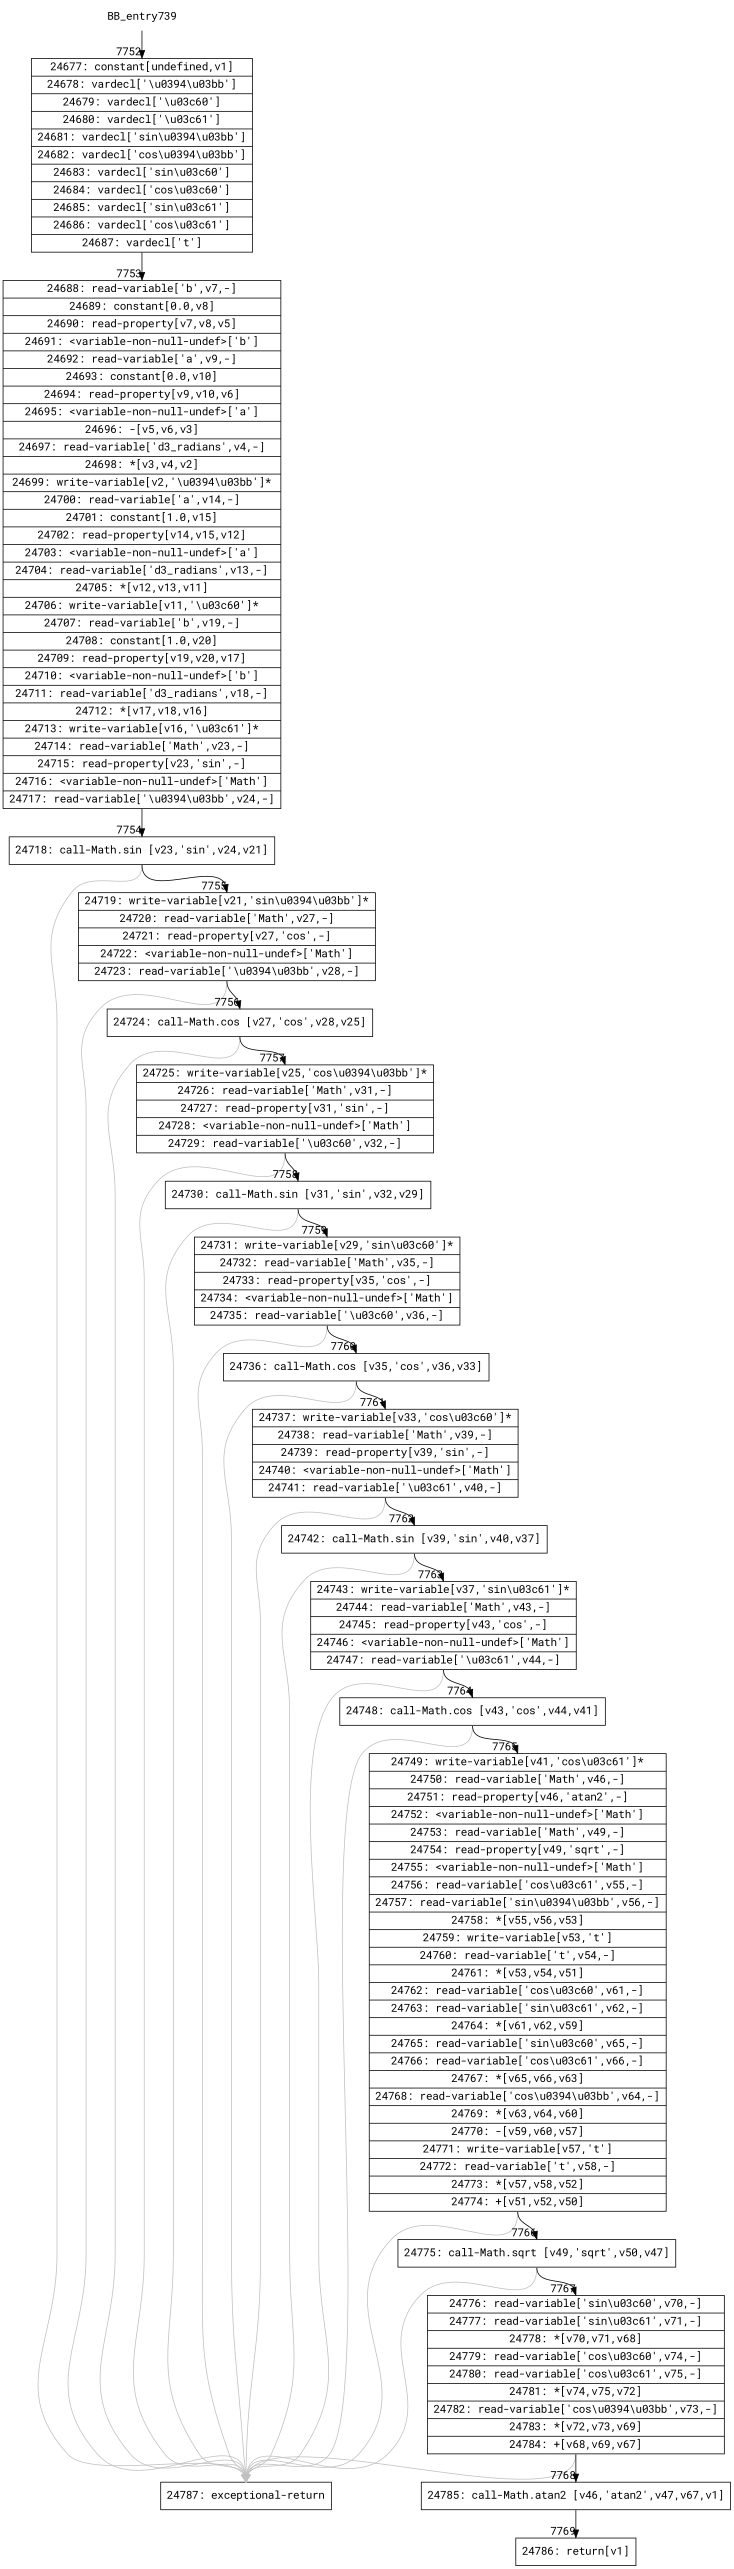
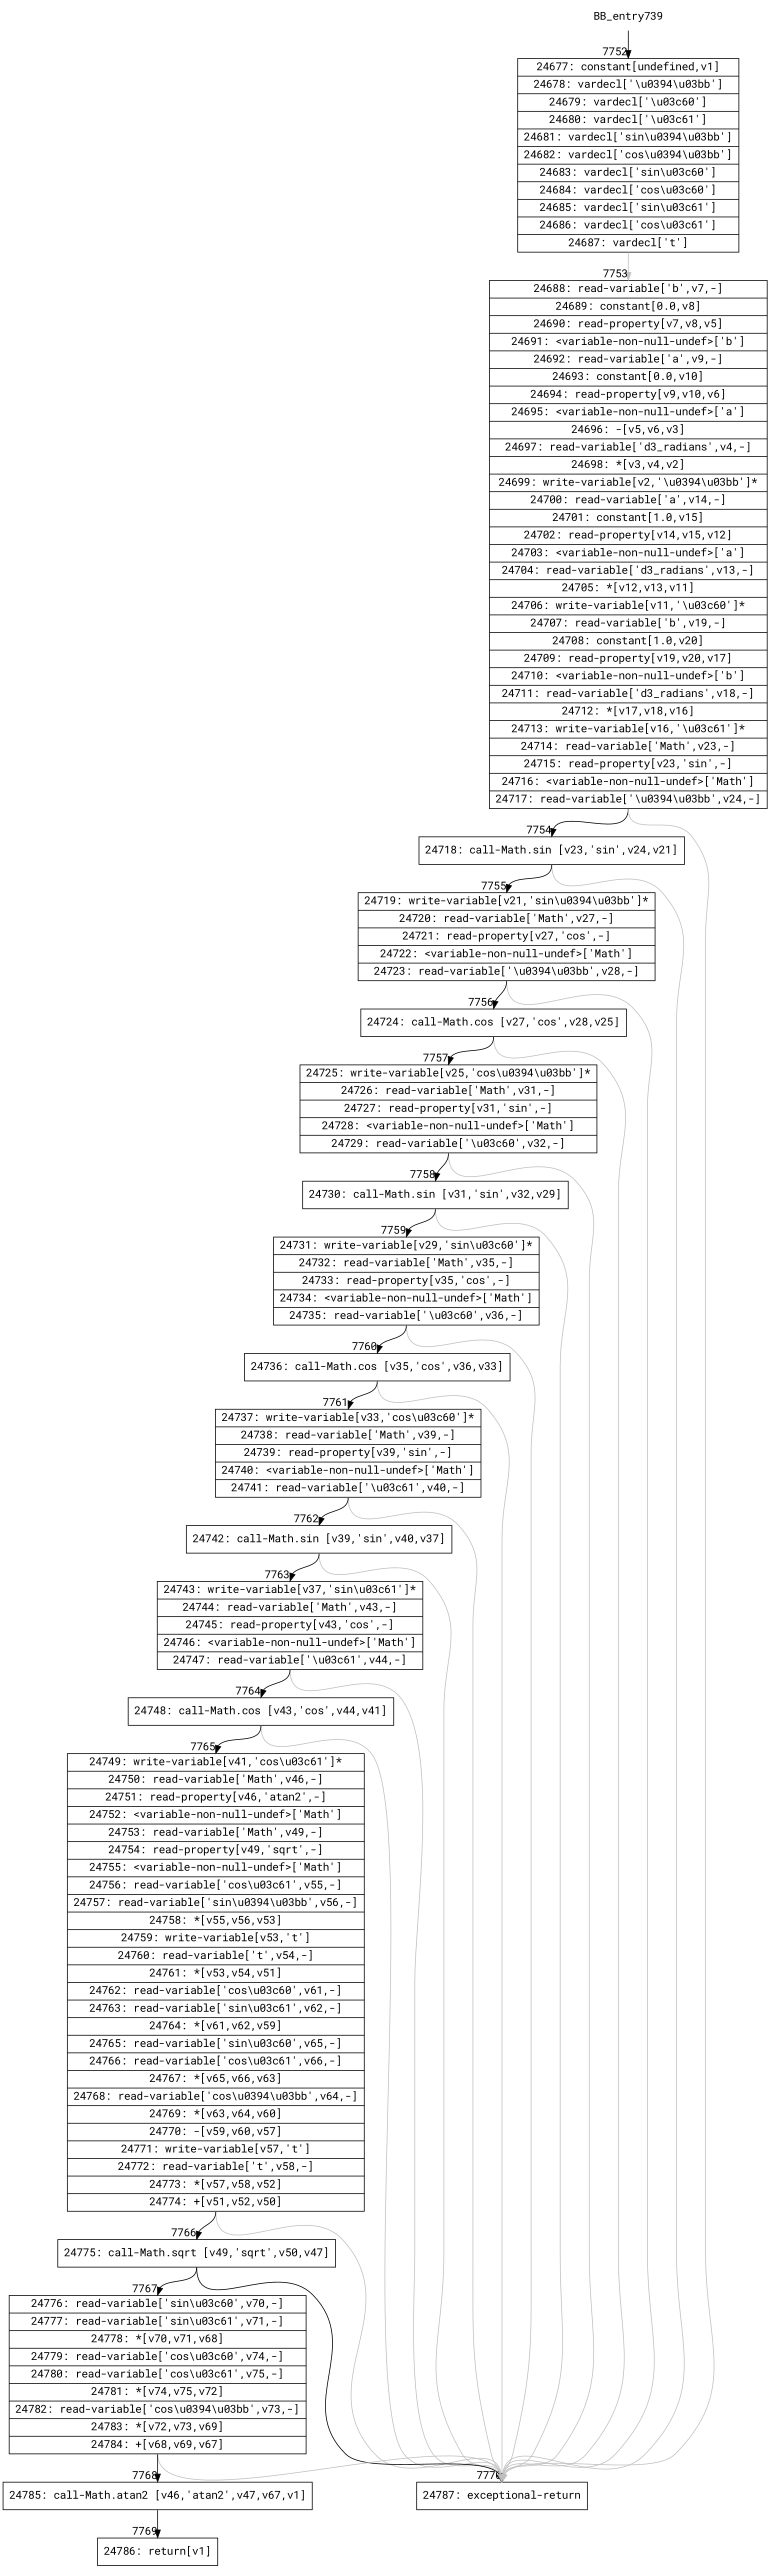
edge "24677: constant[undefined,v1]" -> "24688: read-variable['b',v7,-]": color black -> gray
edge "24688: read-variable['b',v7,-]" -> "24787: exceptional-return": added
edge "24775: call-Math.sqrt [v49,'sqrt',v50,v47]" -> "24787: exceptional-return": color gray -> black
